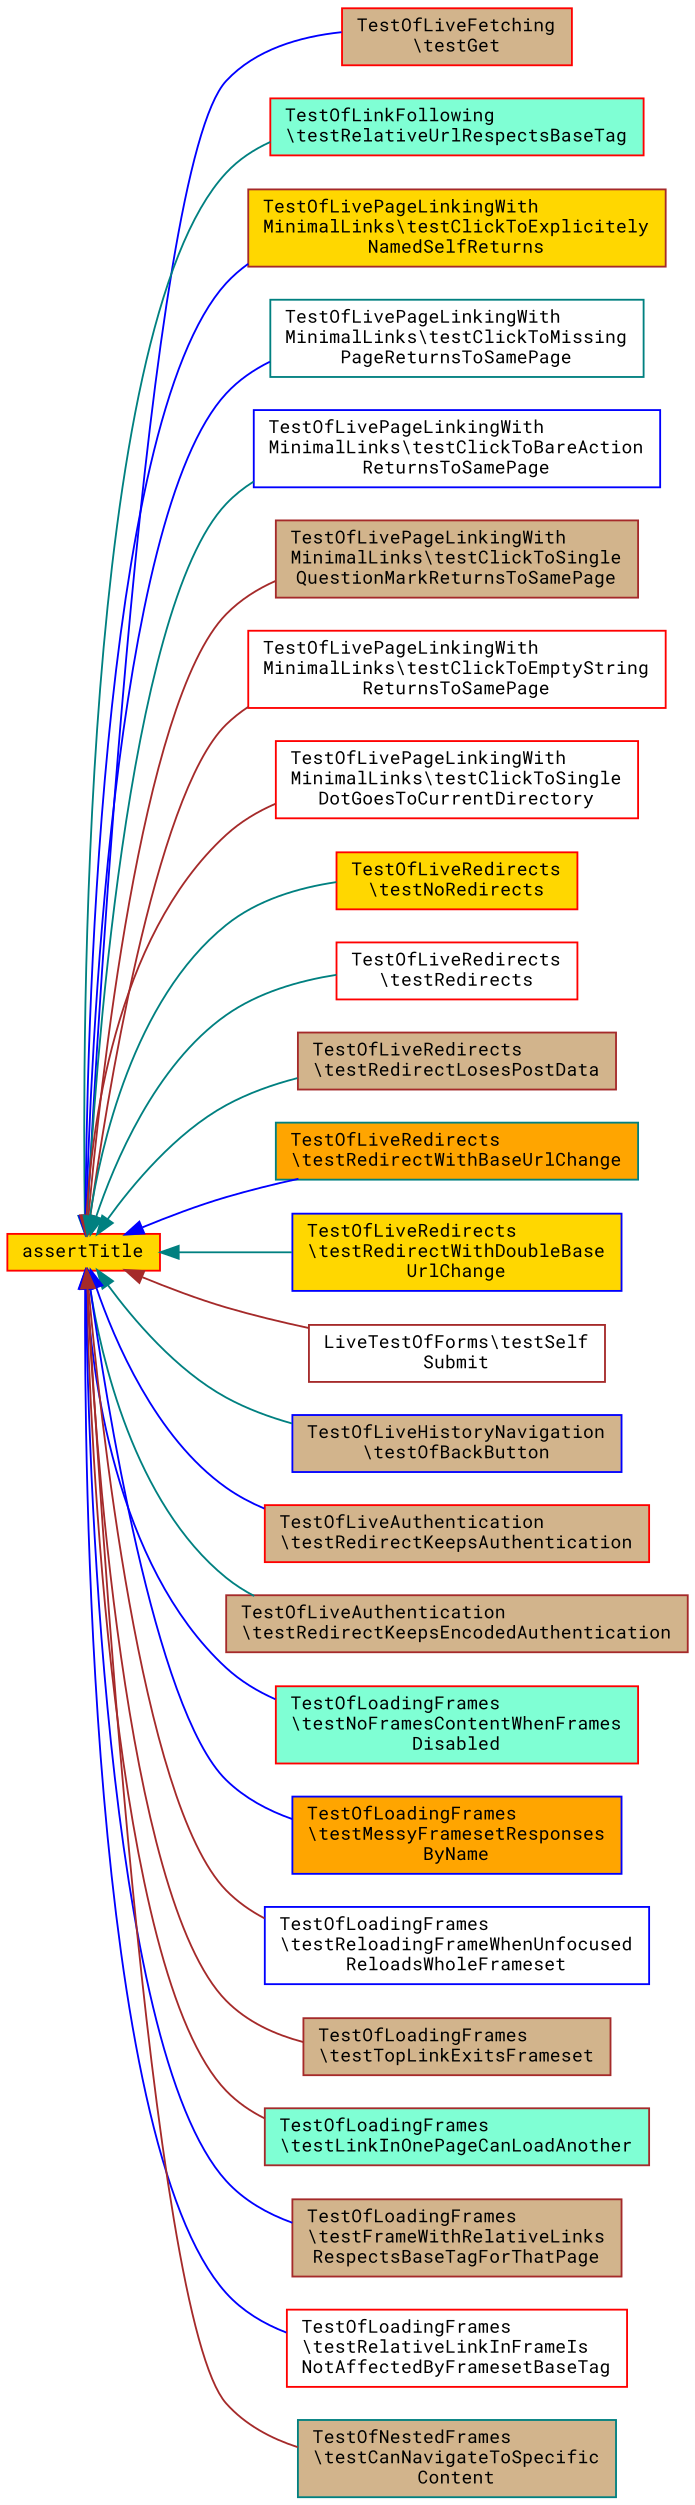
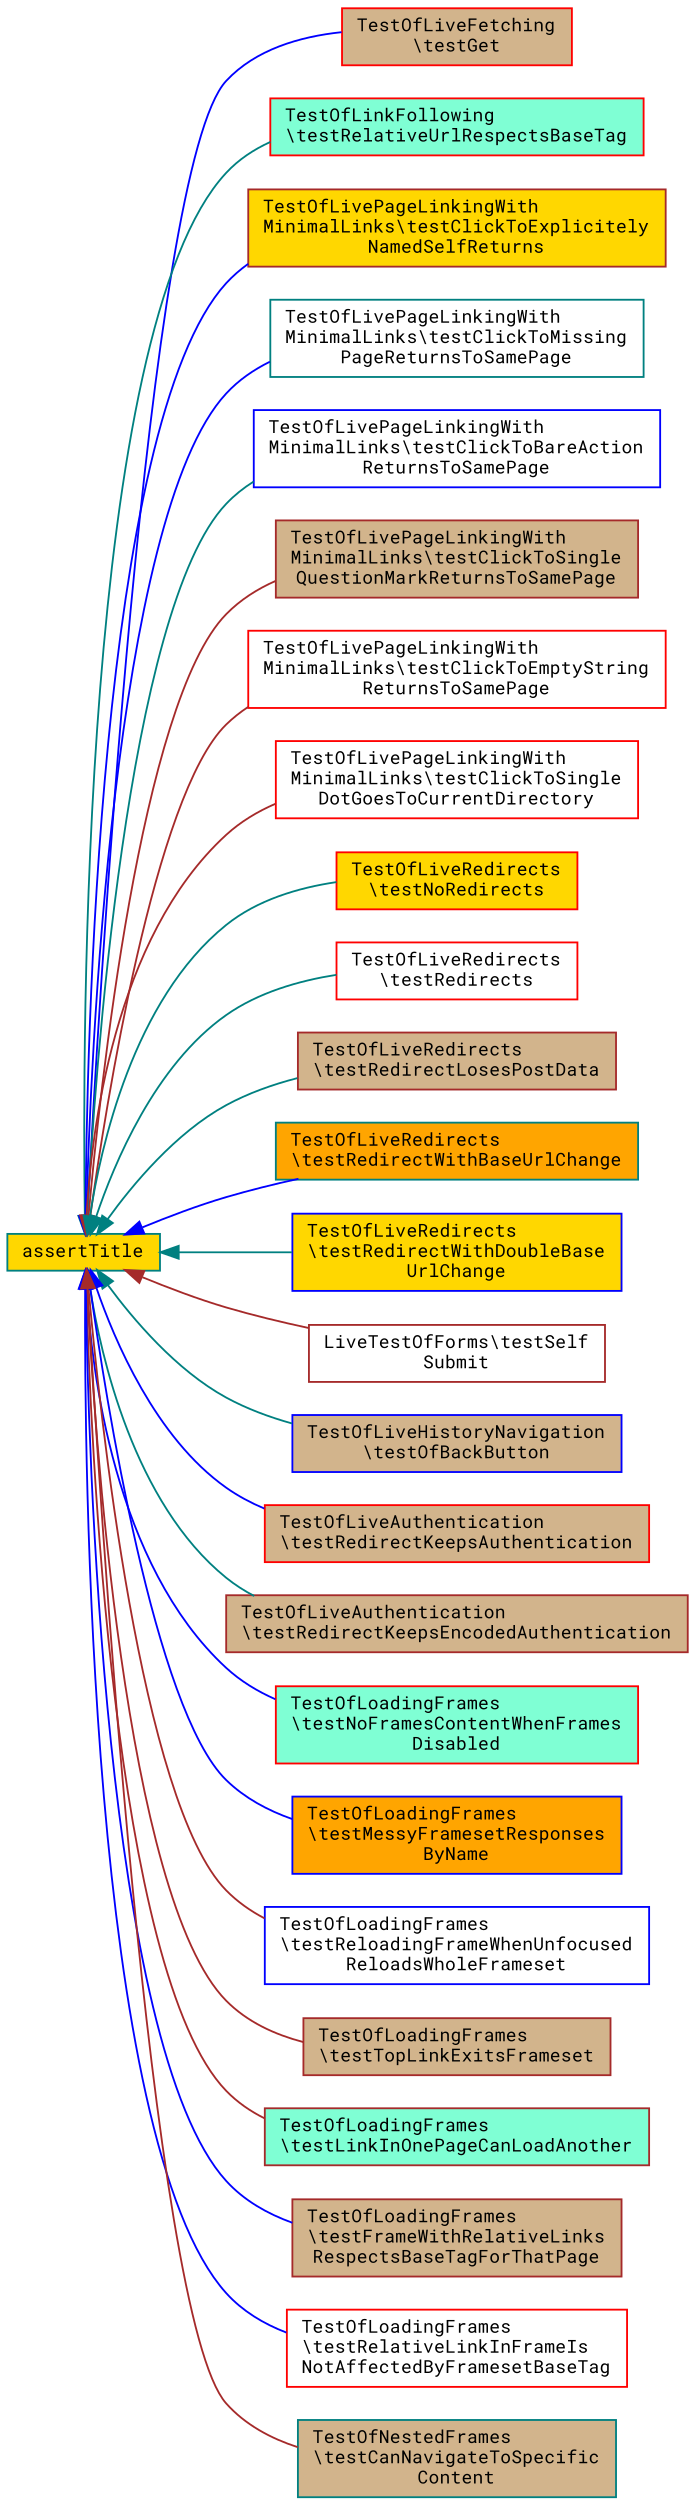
node "assertTitle": color red -> teal
